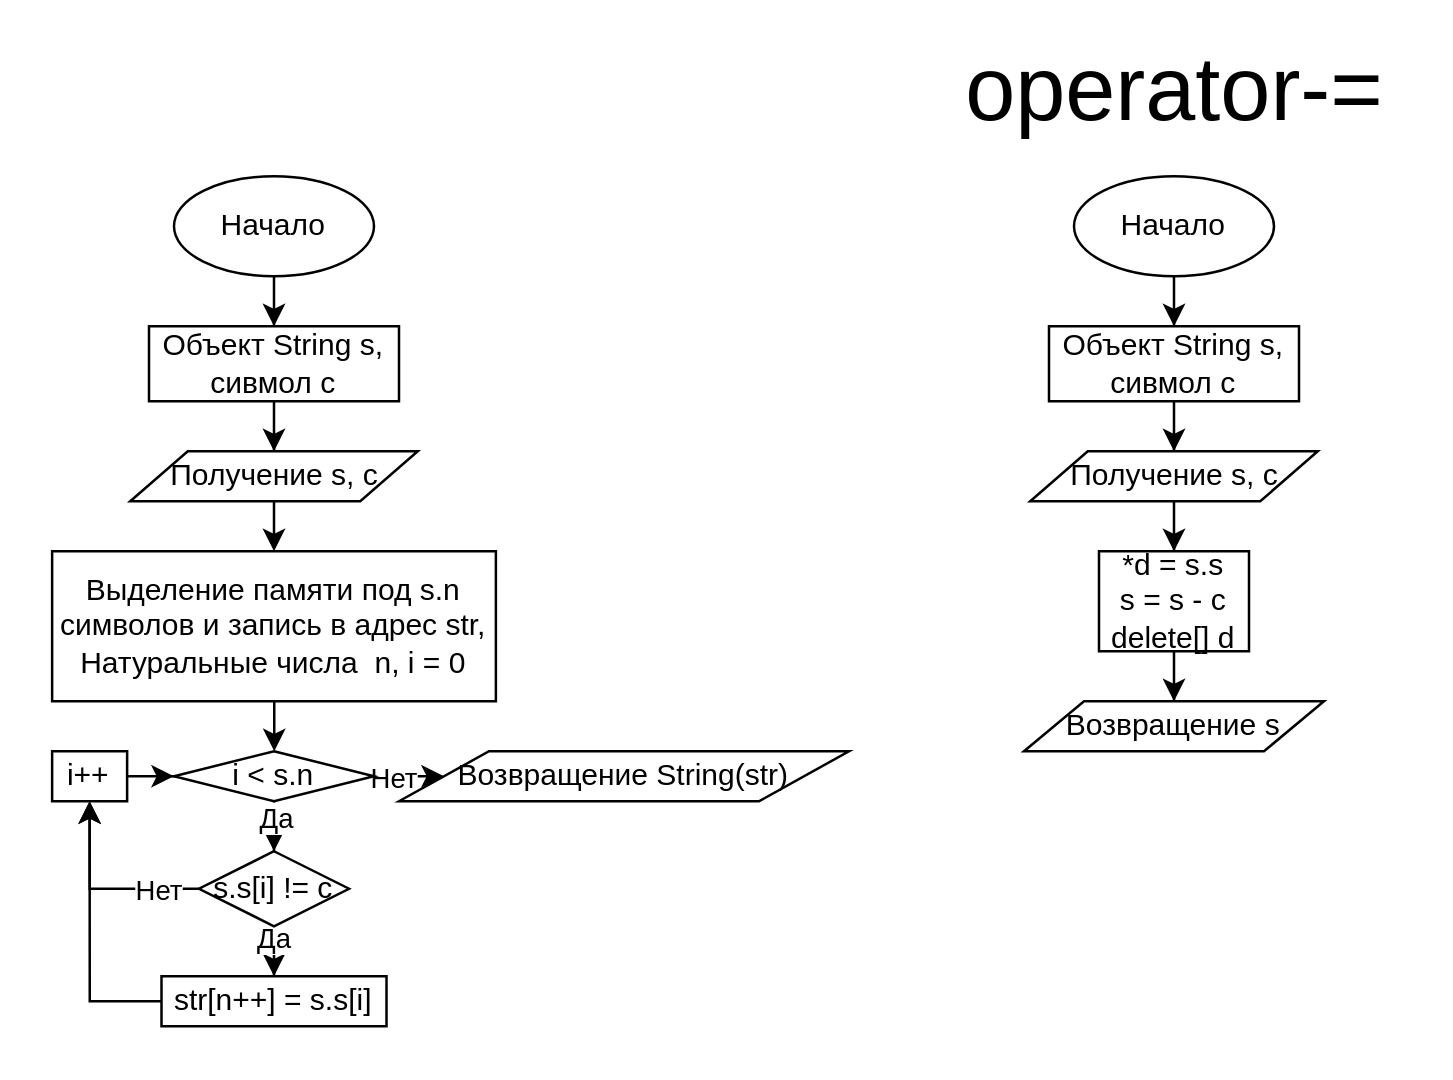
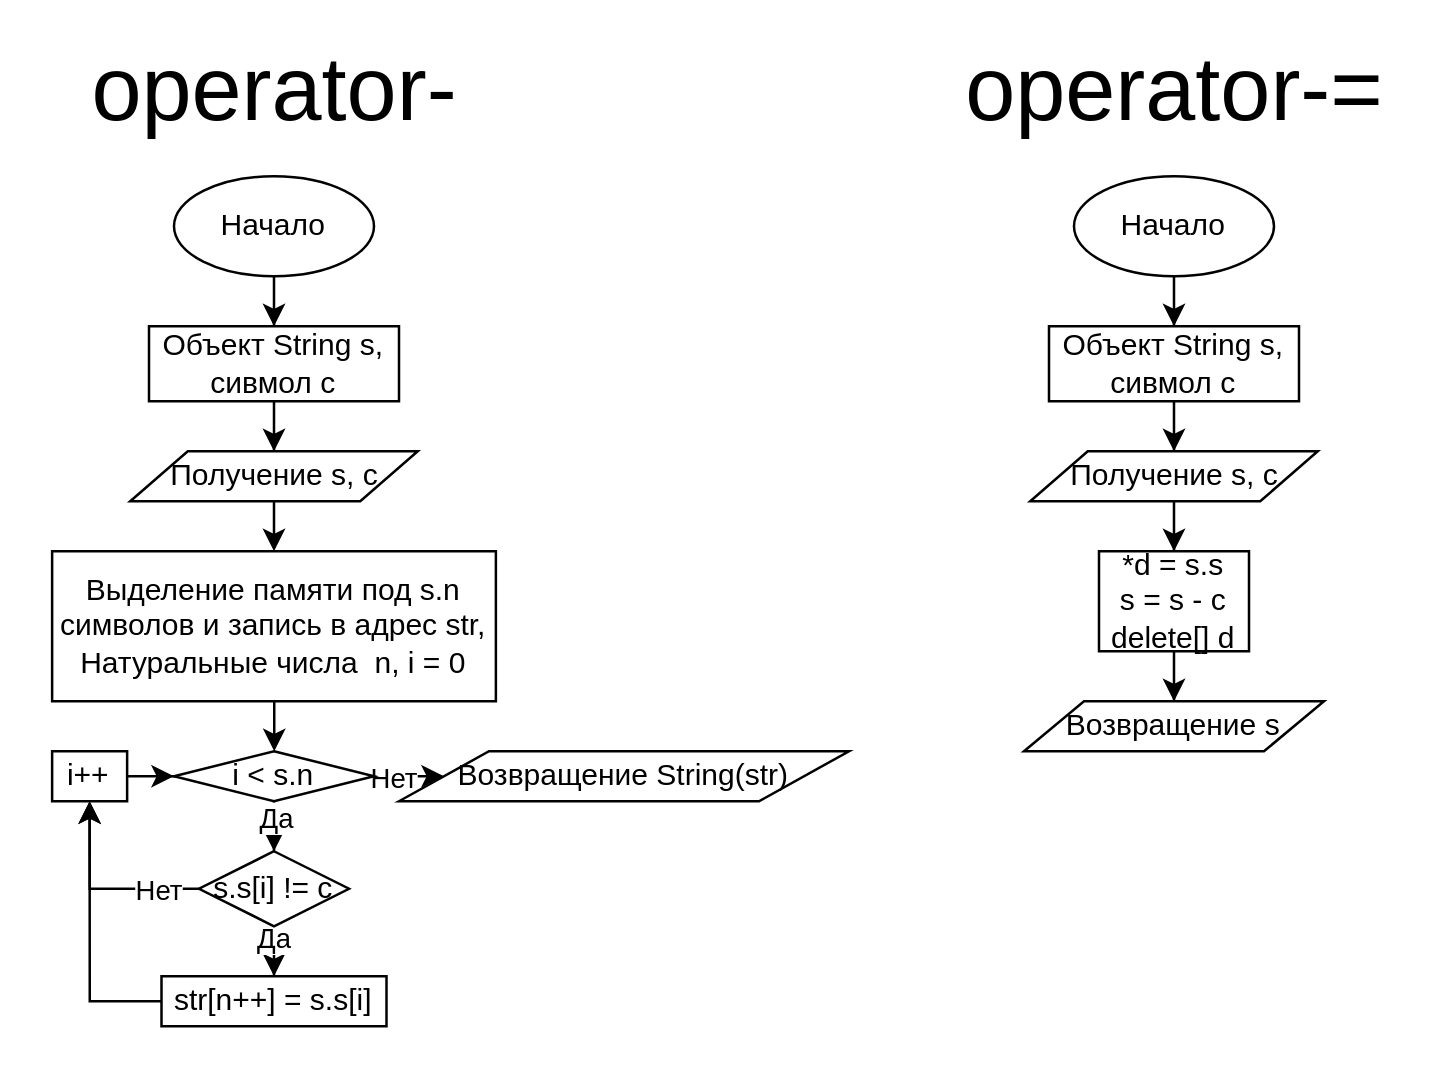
node "operator-": added
